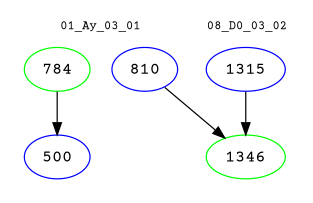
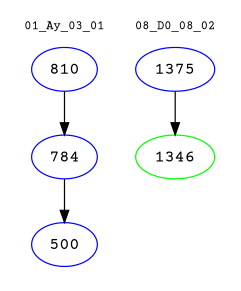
cluster "08_D0_03_02": label "08_D0_03_02" -> "08_D0_08_02"
node "784": color green -> blue
node "1315": label "1315" -> "1375"
edge "810" -> "1346": now "810" -> "784"
